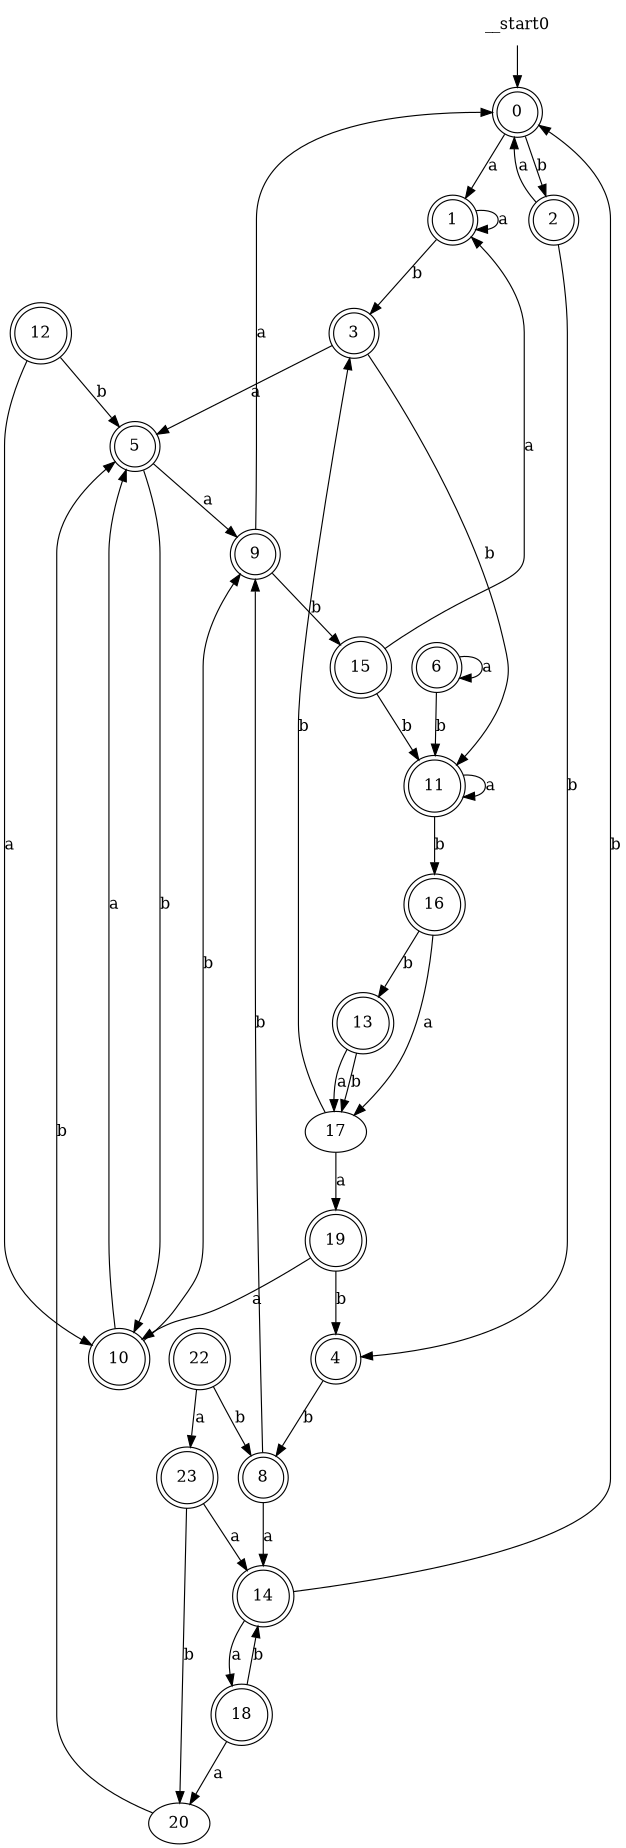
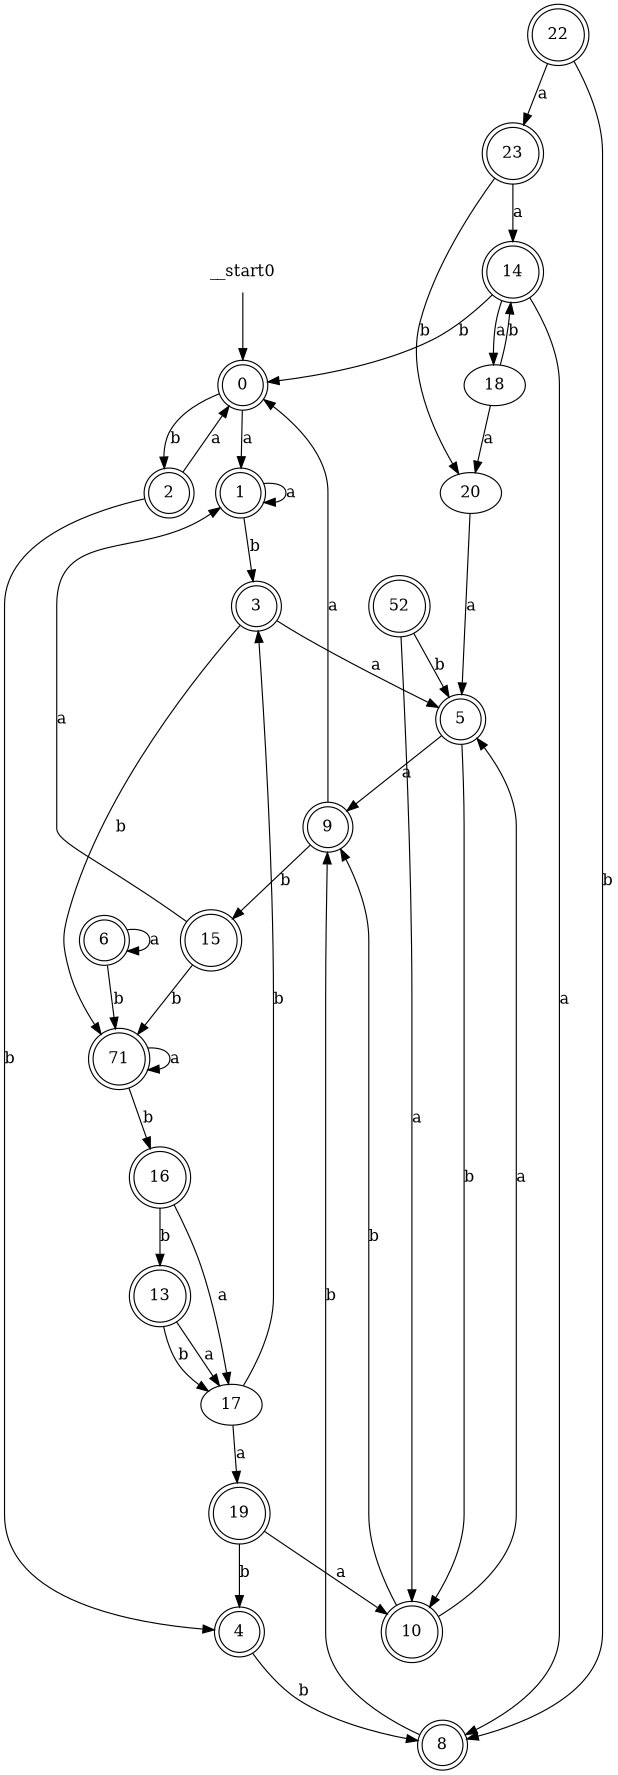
node "12": label "12" -> "52"
node "11": label "11" -> "71"
edge "20" -> "5": label "b" -> "a"
edge "8" -> "14": reversed
node "18": shape doublecircle -> ellipse
